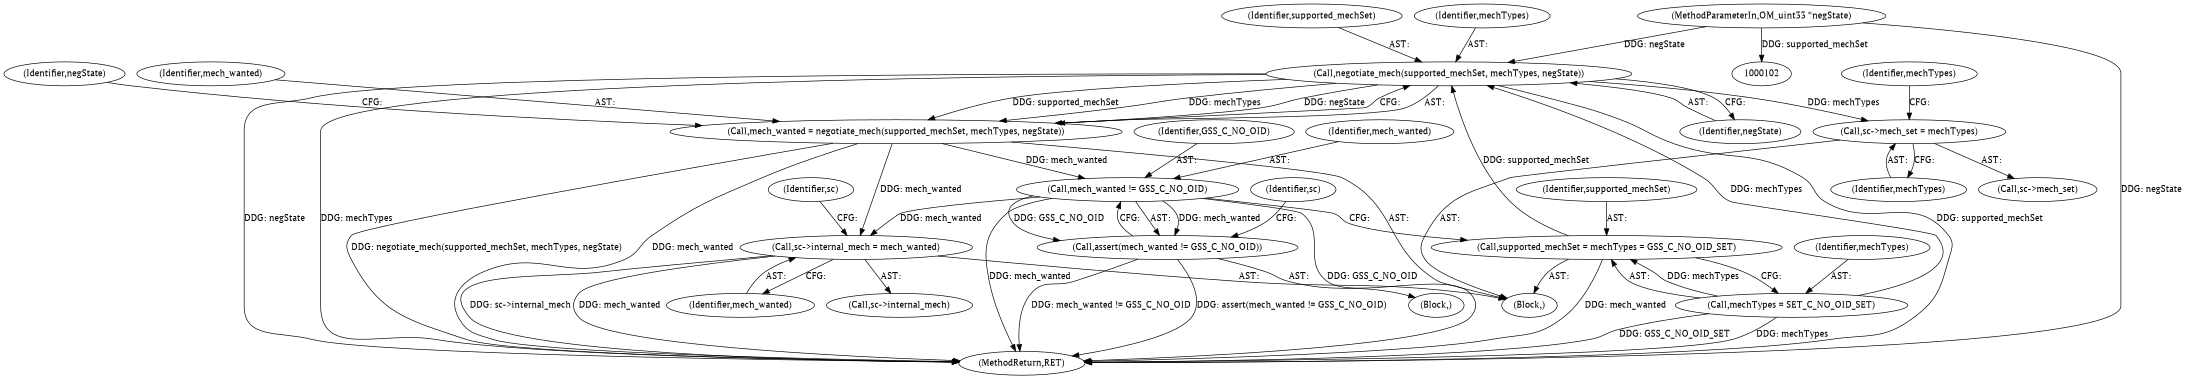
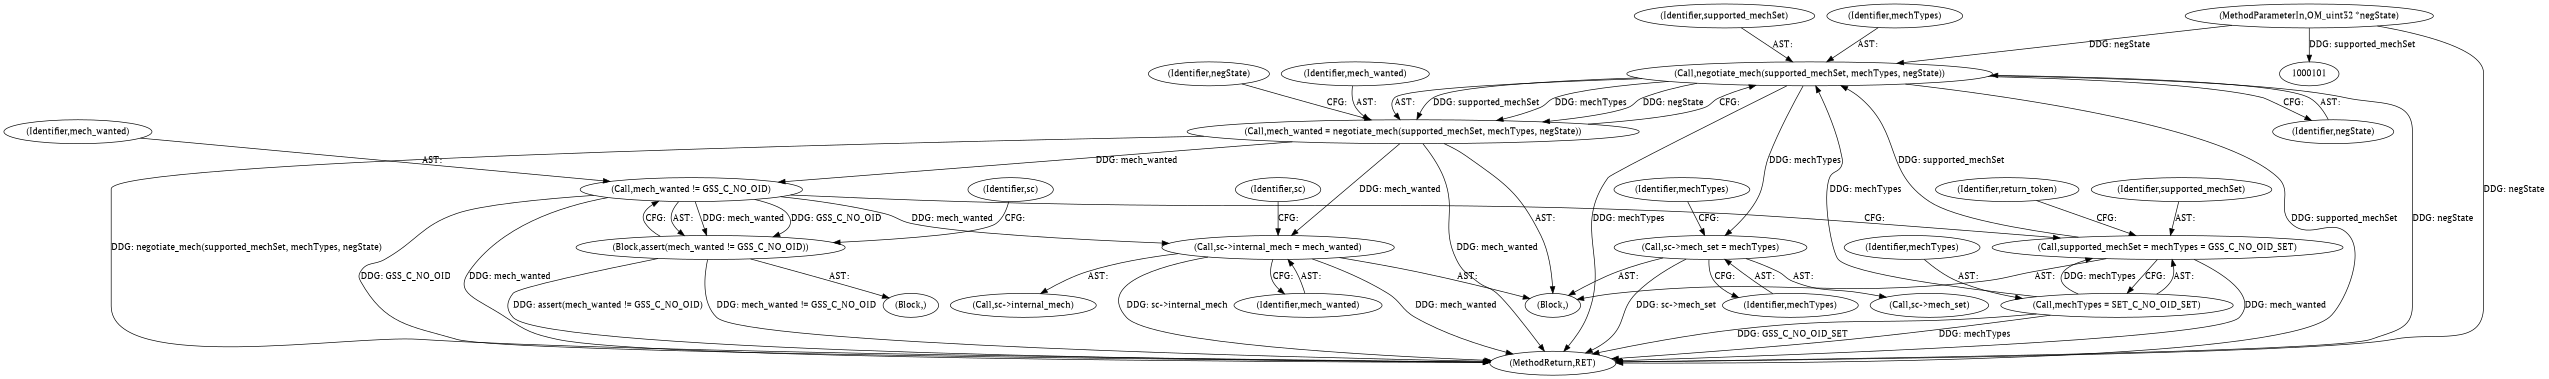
node "(MethodParameterIn,OM_uint33 *negState)": label "(MethodParameterIn,OM_uint33 *negState)" -> "(MethodParameterIn,OM_uint32 *negState)"
node "1000102": label "1000102" -> "1000101"
node "(Identifier,GSS_C_NO_OID)": removed
node "(Identifier,return_token)": added
node "(Call,assert(mech_wanted != GSS_C_NO_OID))": label "(Call,assert(mech_wanted != GSS_C_NO_OID))" -> "(Block,assert(mech_wanted != GSS_C_NO_OID))"
edge "(Call,sc->mech_set = mechTypes)" -> "(MethodReturn,RET)": added, label "DDG: sc->mech_set"
